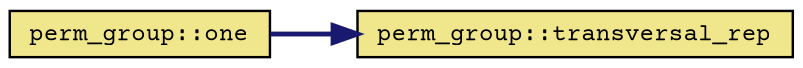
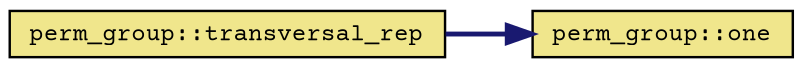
edge "perm_group::one" -> "perm_group::transversal_rep": reversed
